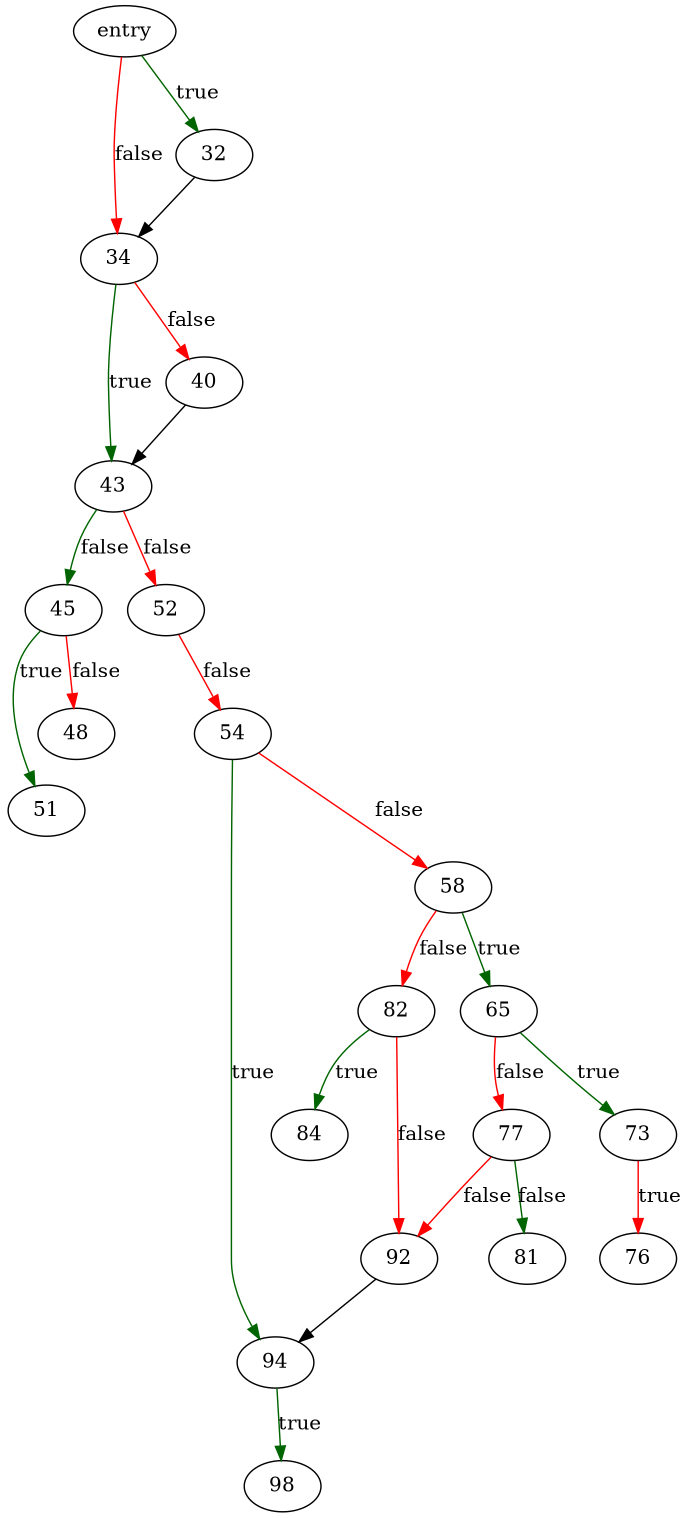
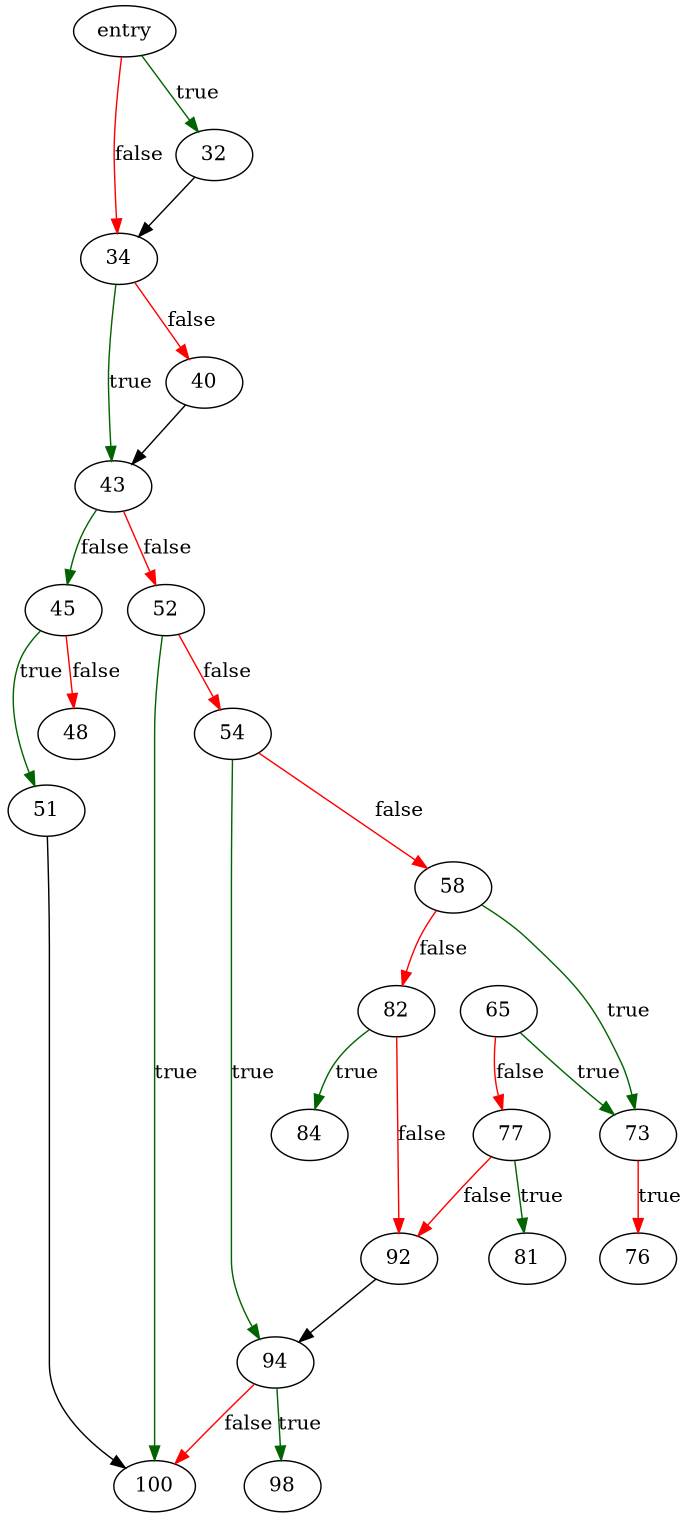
edge "58" -> "65": now "58" -> "73"
edge "77" -> "81": label "false" -> "true"
node "100": added
